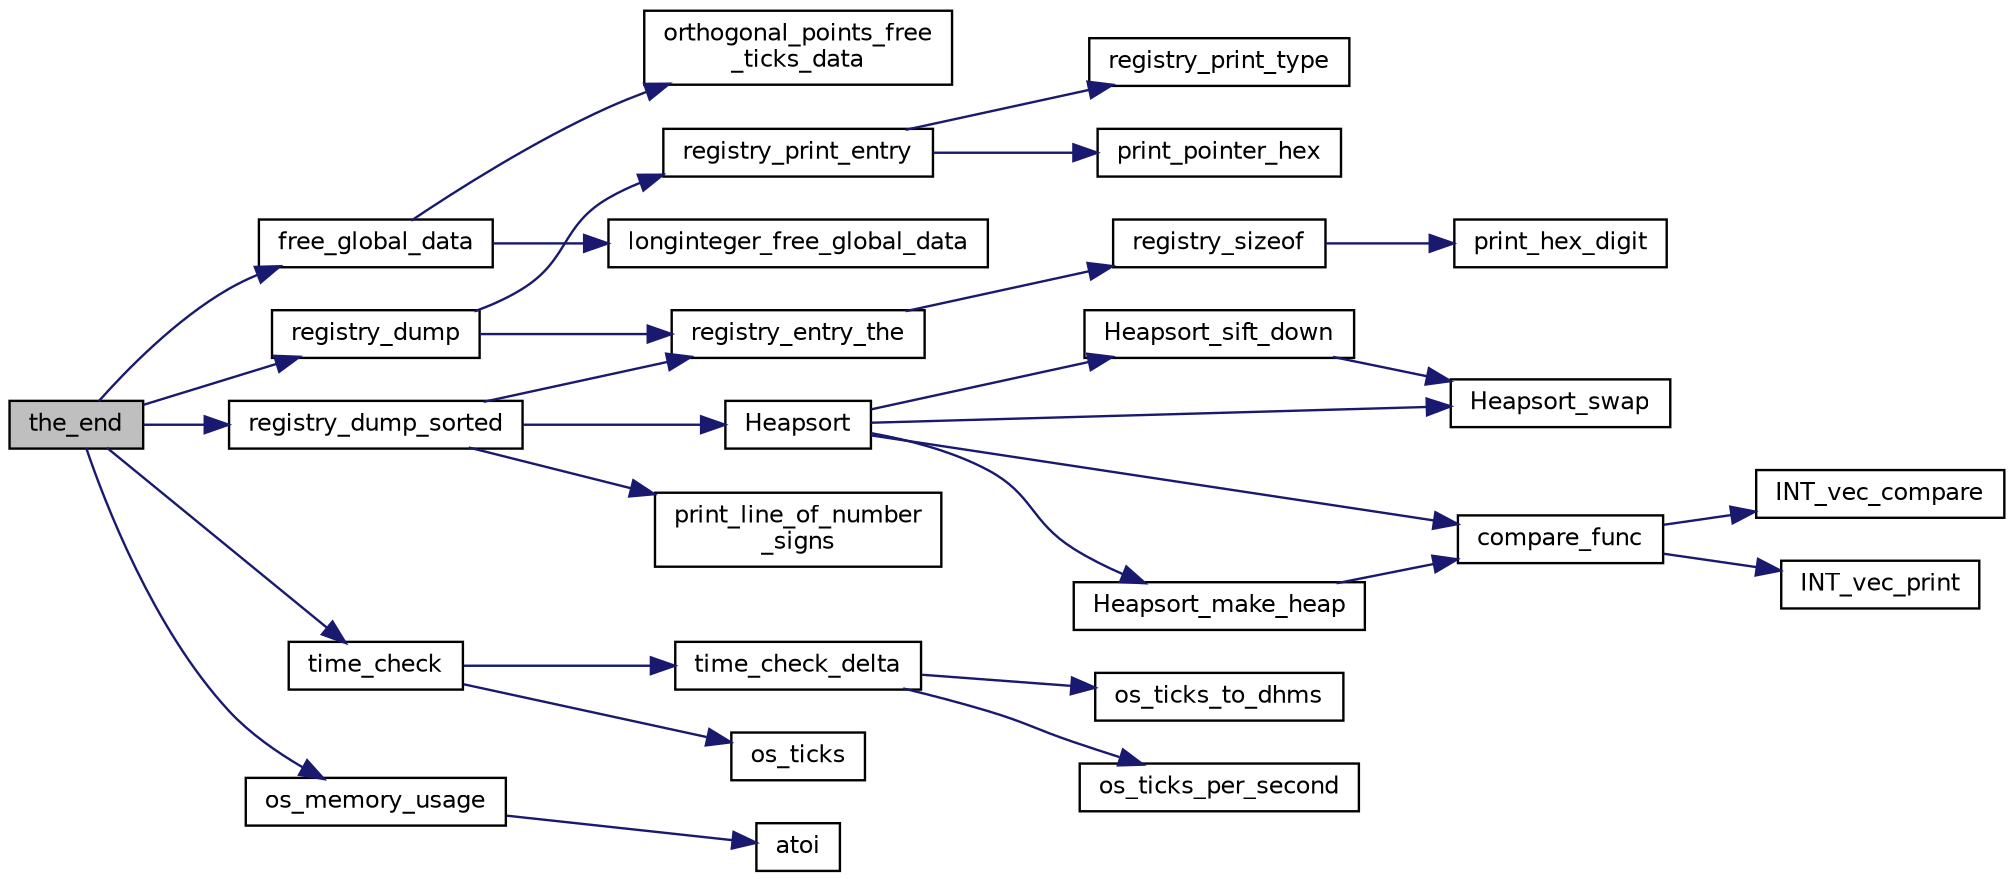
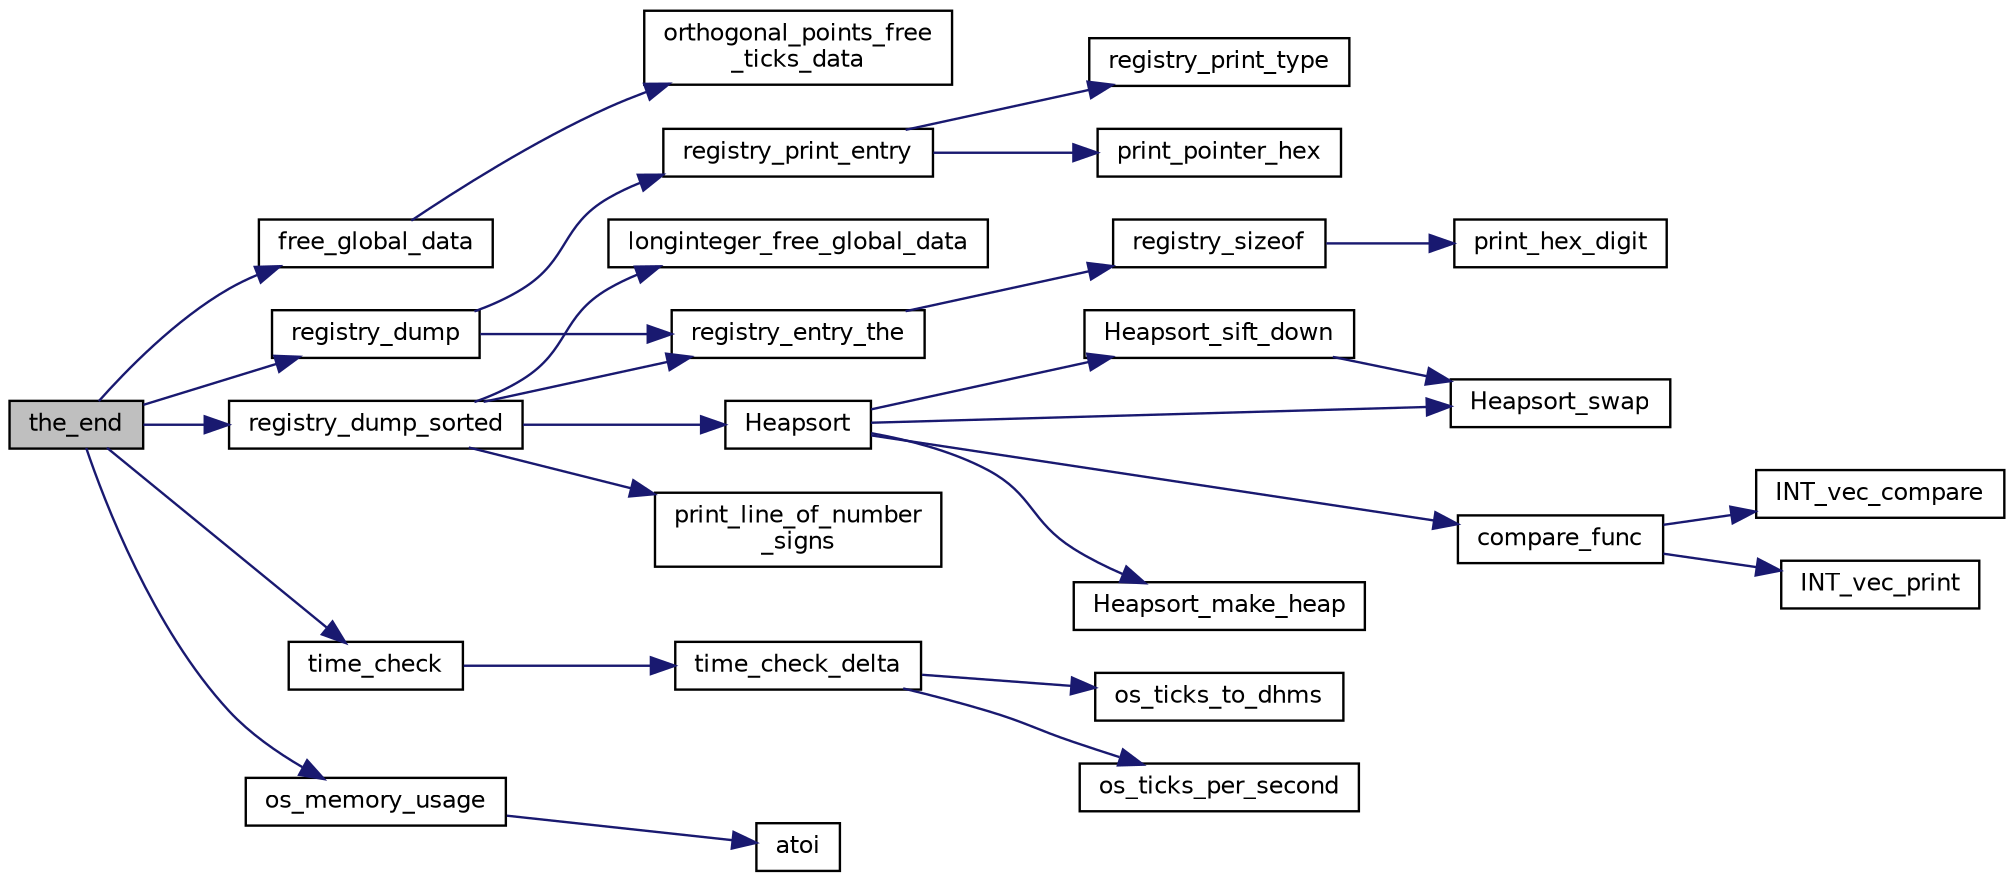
edge "free_global_data" -> "longinteger_free_global_data": now "registry_dump_sorted" -> "longinteger_free_global_data"
edge "Heapsort_make_heap" -> "compare_func": removed
node "os_ticks": removed
